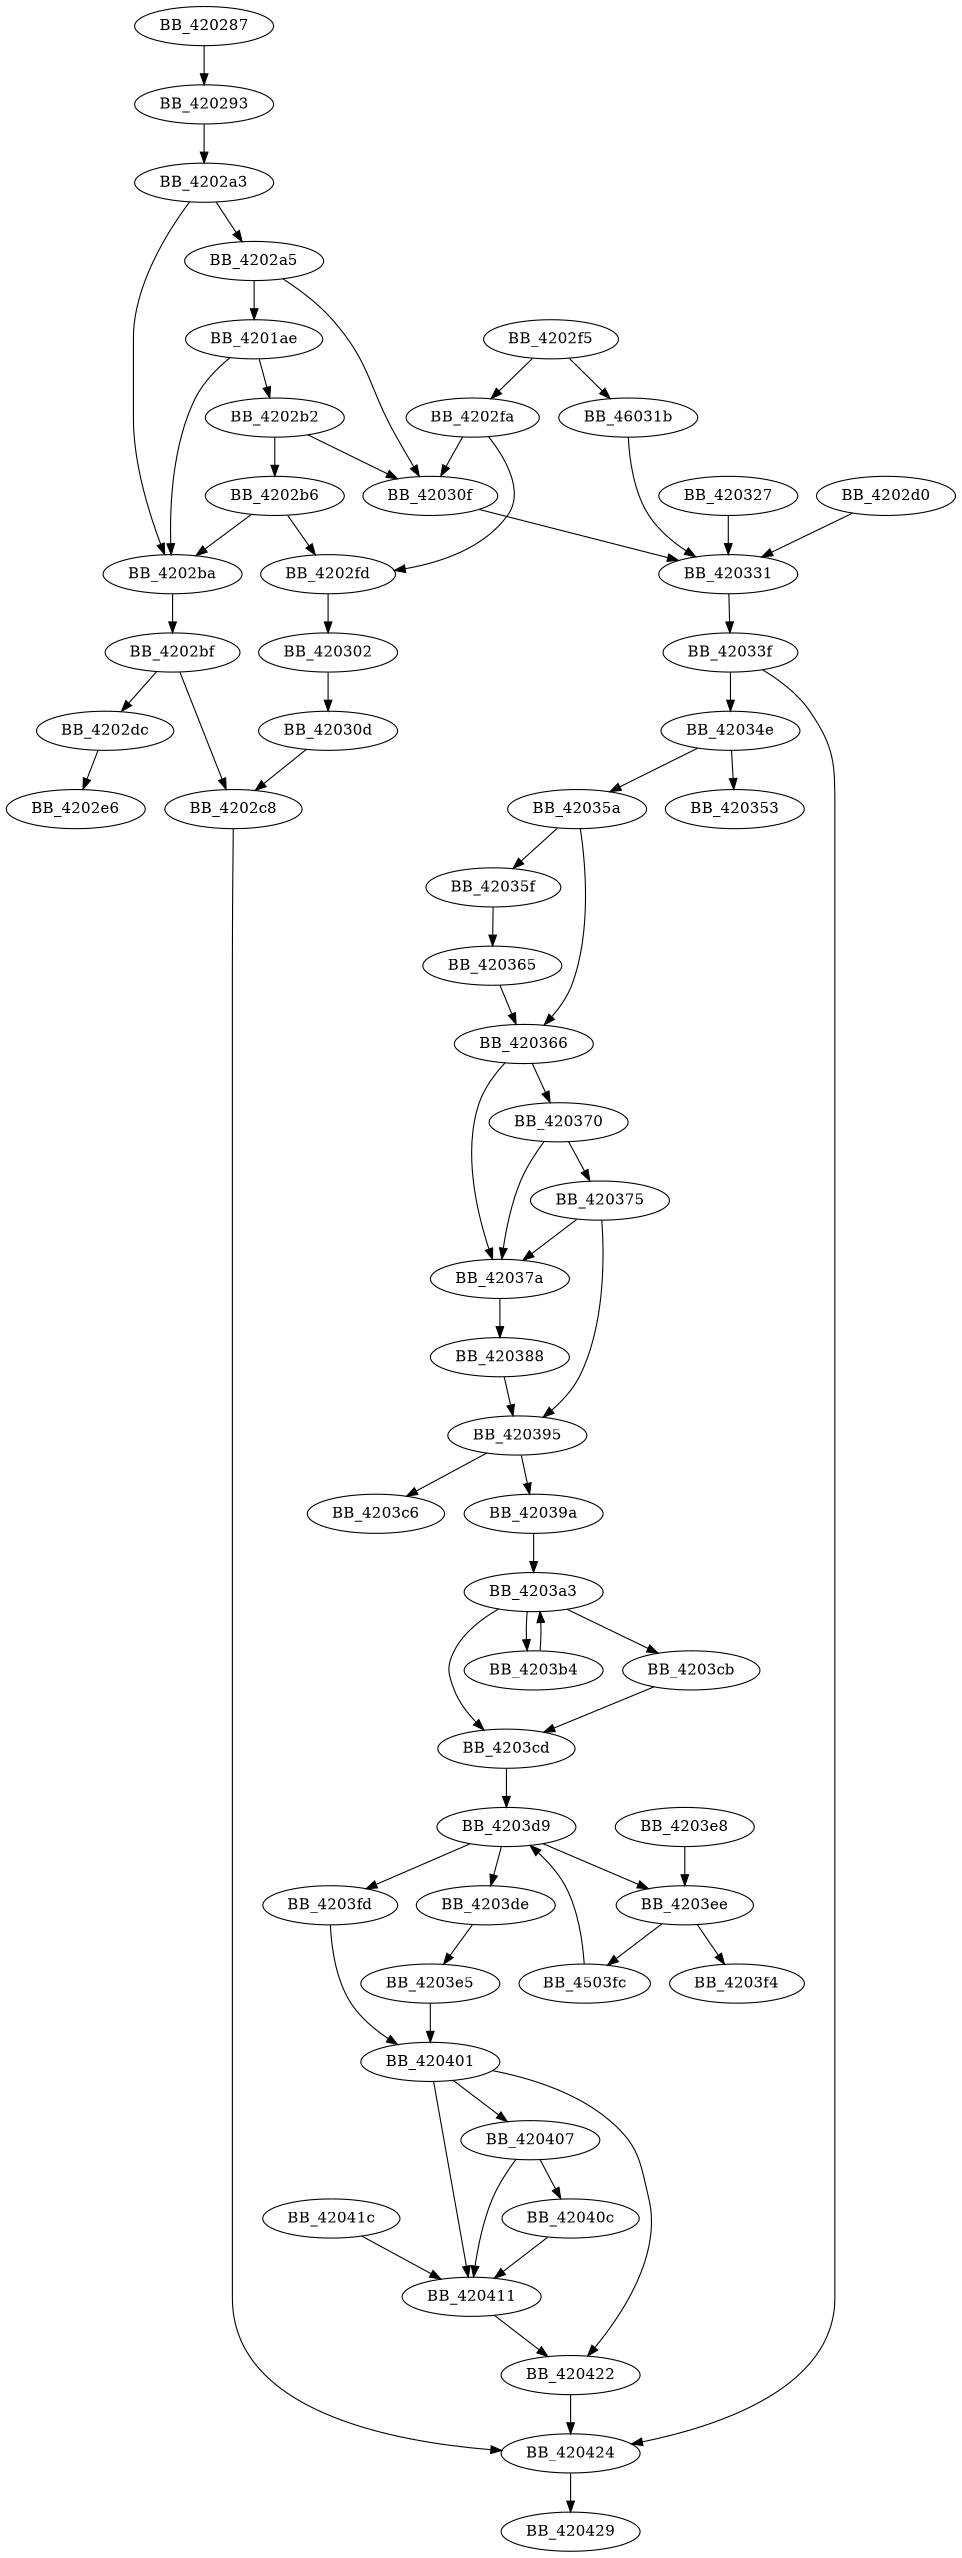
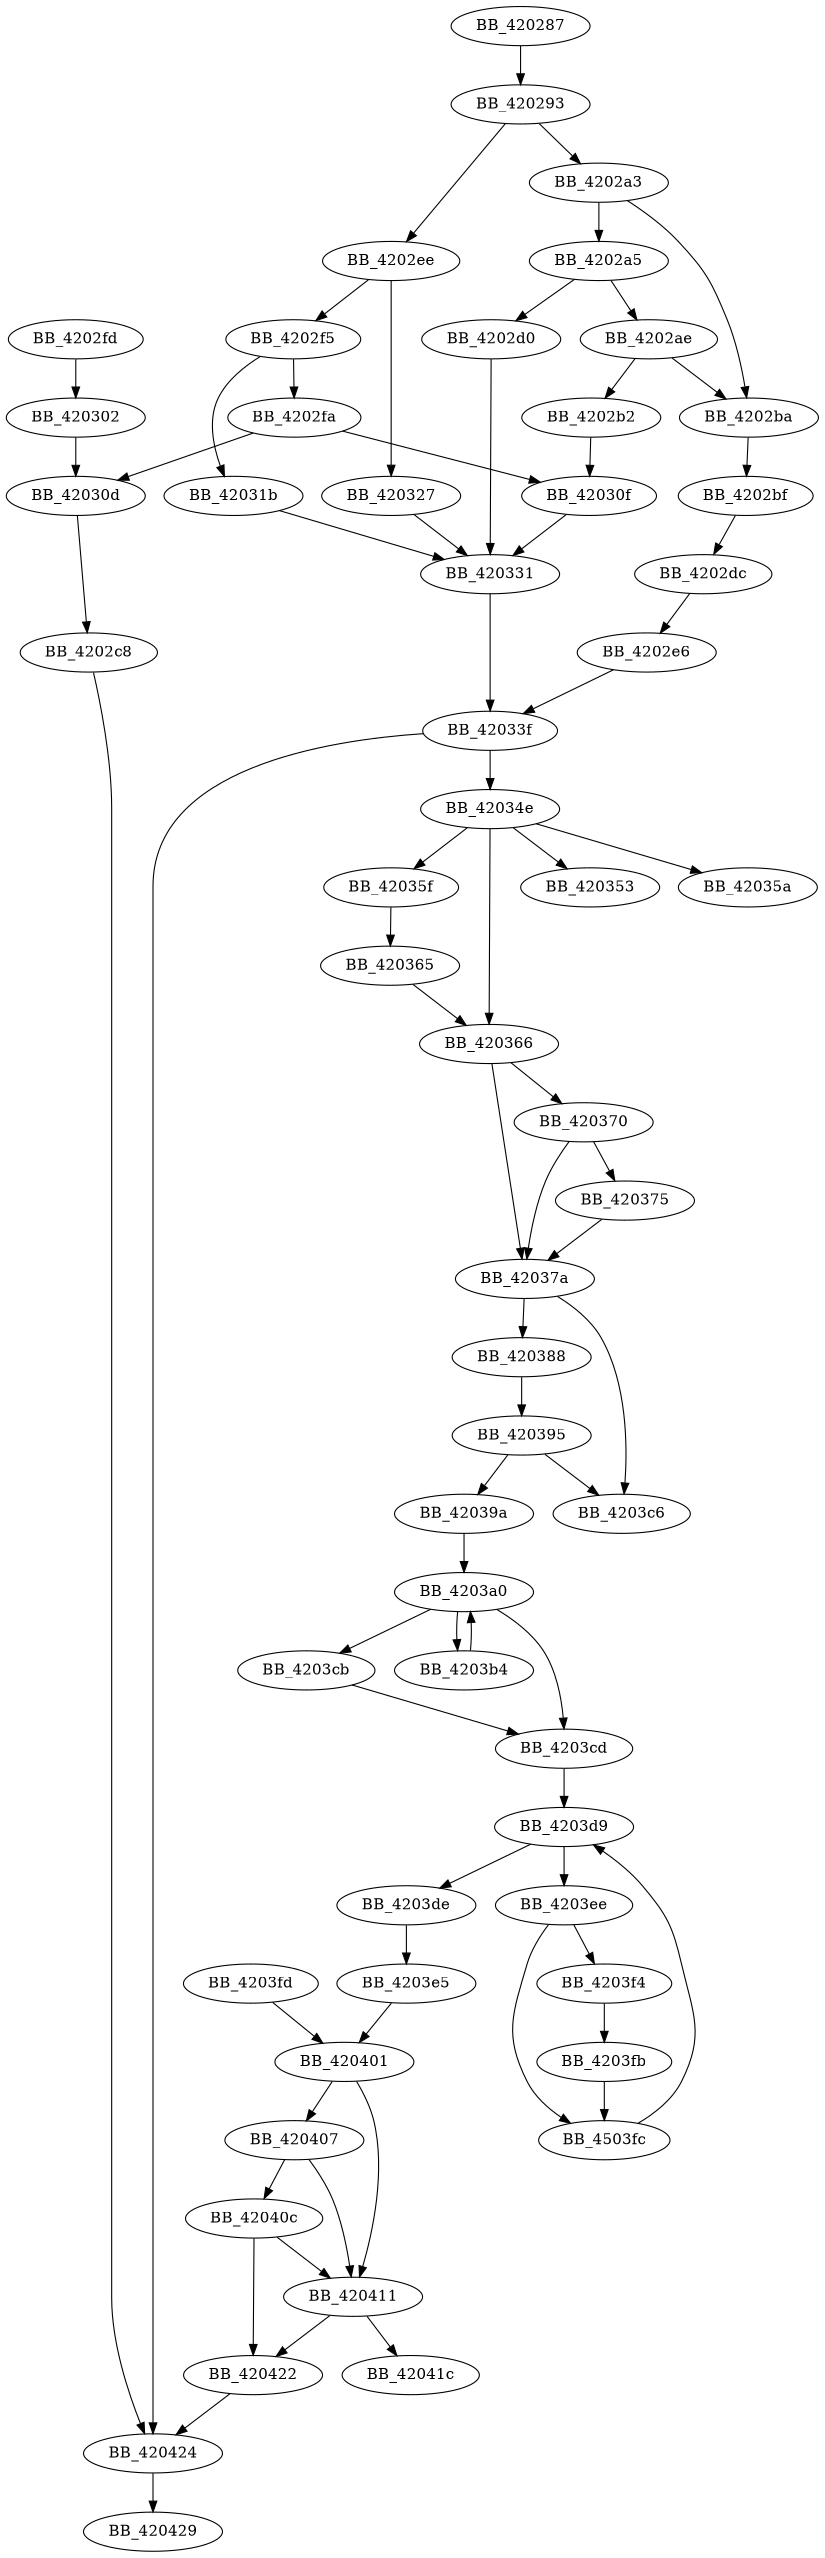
node "BB_4202ee": added
node "BB_4201ae": label "BB_4201ae" -> "BB_4202ae"
edge "BB_4202a5" -> "BB_42030f": now "BB_4202a5" -> "BB_4202d0"
node "BB_46031b": label "BB_46031b" -> "BB_42031b"
node "BB_4202b6": removed
edge "BB_4202fa" -> "BB_4202fd": now "BB_4202fa" -> "BB_42030d"
edge "BB_4202e6" -> "BB_42033f": added
edge "BB_4202bf" -> "BB_4202c8": removed
edge "BB_42035a" -> "BB_42035f": now "BB_42034e" -> "BB_42035f"
edge "BB_42035a" -> "BB_420366": now "BB_42034e" -> "BB_420366"
edge "BB_420375" -> "BB_420395": removed
edge "BB_42037a" -> "BB_4203c6": added
node "BB_4203a3": label "BB_4203a3" -> "BB_4203a0"
node "BB_4203e8": removed
edge "BB_4203d9" -> "BB_4203fd": removed
node "BB_4203fb": added
edge "BB_420401" -> "BB_420422": now "BB_42040c" -> "BB_420422"
edge "BB_42041c" -> "BB_420411": reversed
